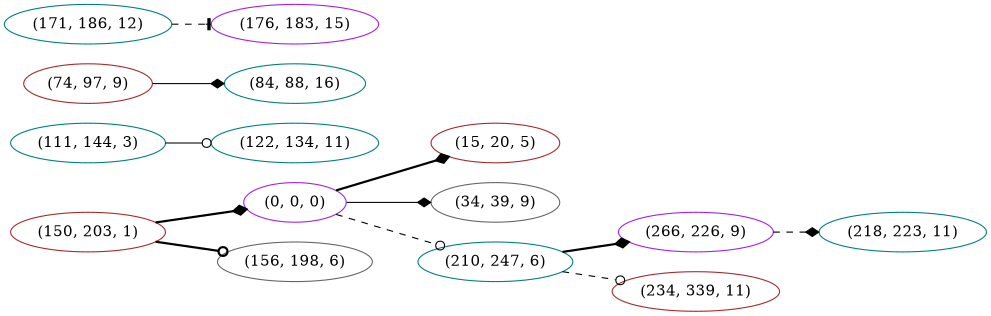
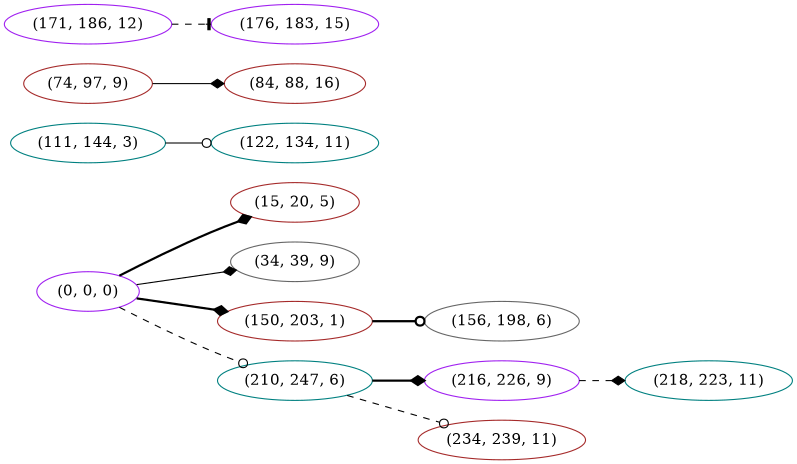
node "(171, 186, 12)": color teal -> purple
node "(84, 88, 16)": color teal -> brown
edge "(150, 203, 1)" -> "(0, 0, 0)": reversed
node "(266, 226, 9)": label "(266, 226, 9)" -> "(216, 226, 9)"
node "(234, 339, 11)": label "(234, 339, 11)" -> "(234, 239, 11)"
